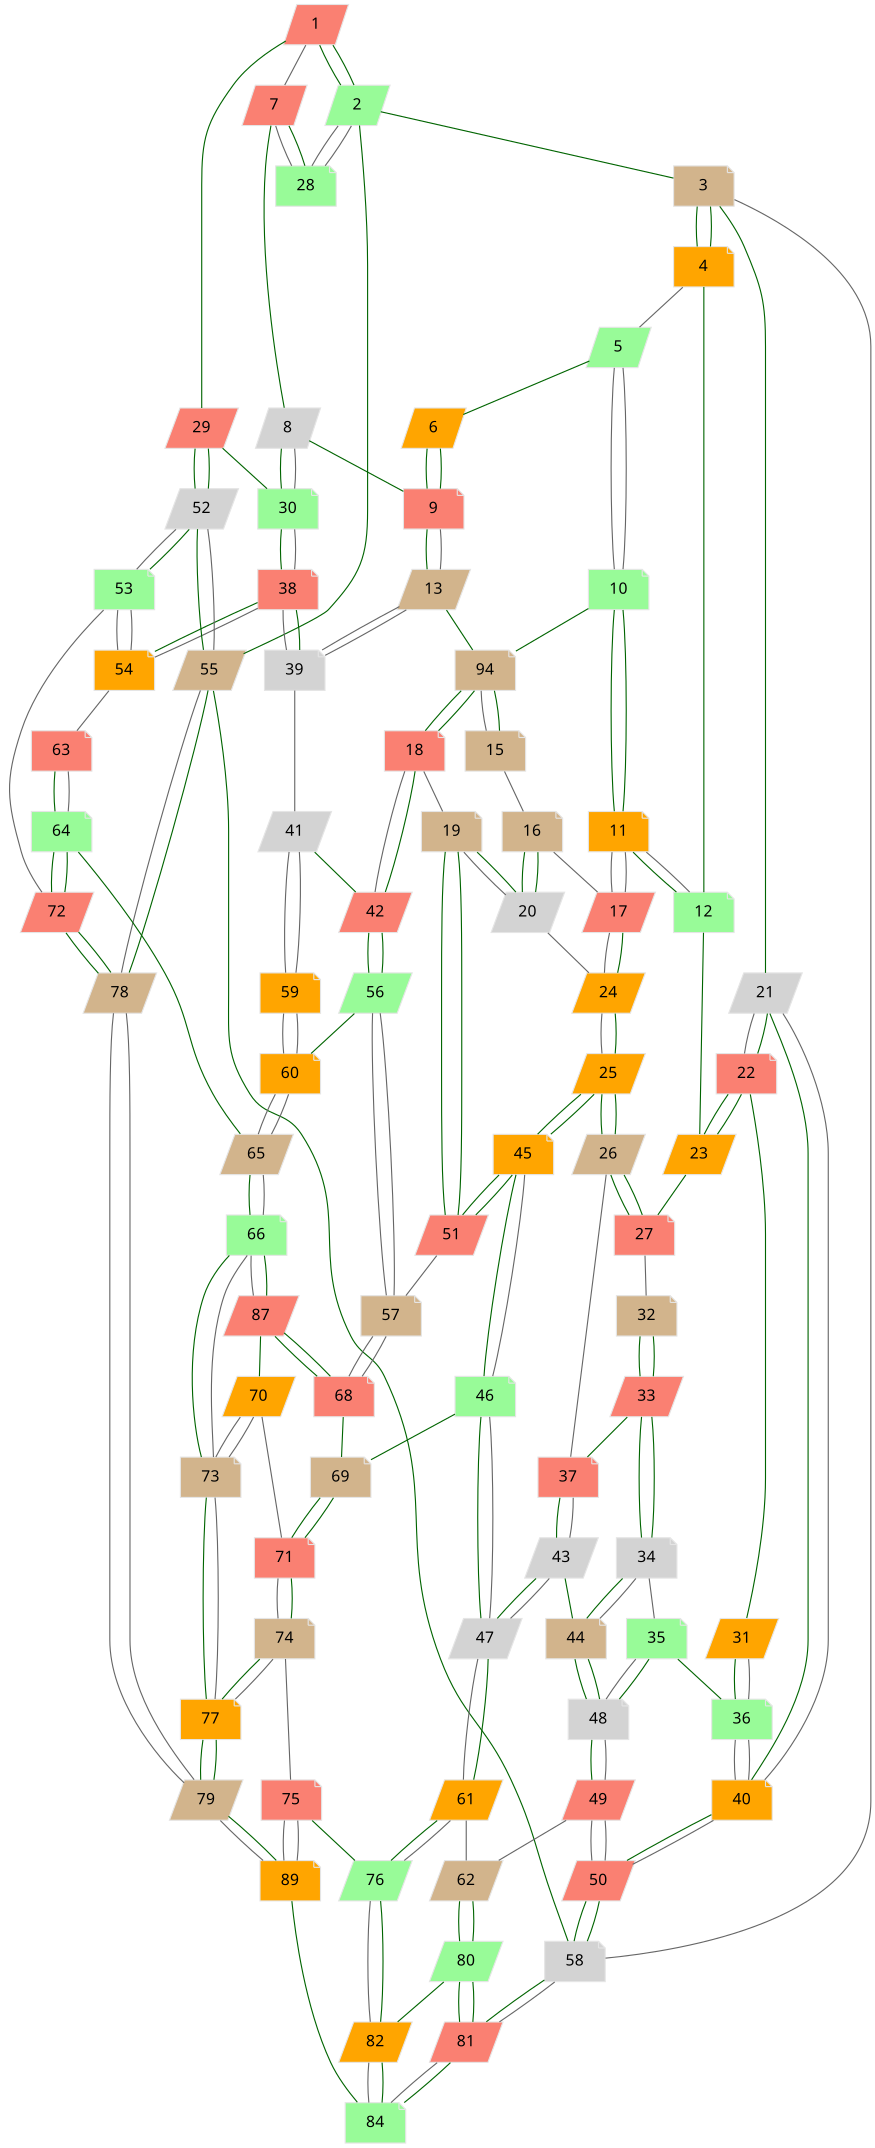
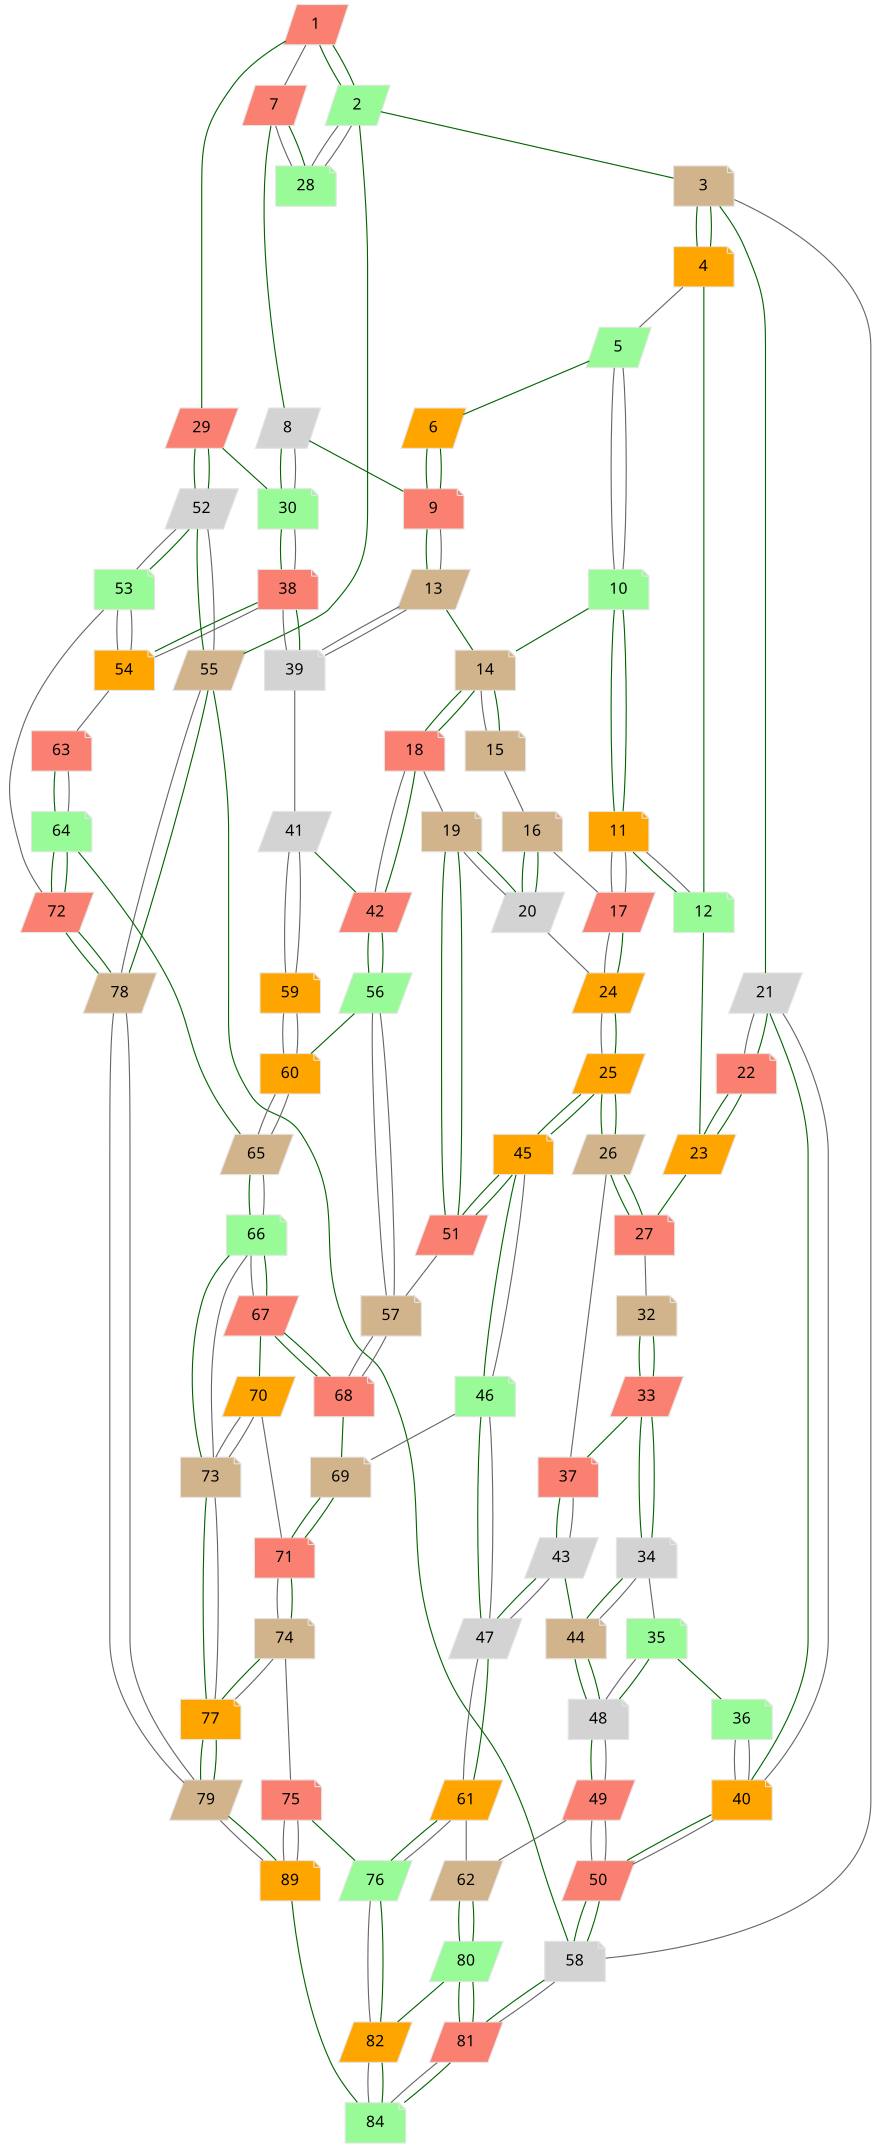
node "94": label "94" -> "14"
node "87": label "87" -> "67"
edge "46" -- "69": color darkgreen -> gray40
node "31": removed
